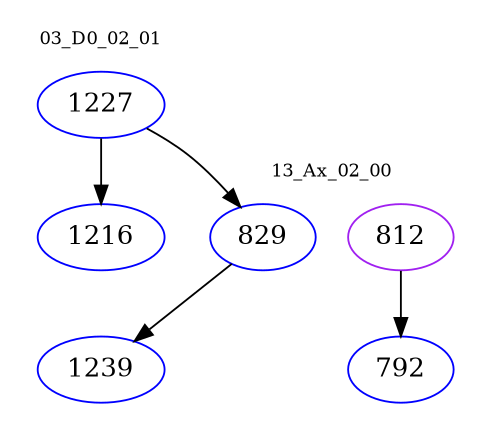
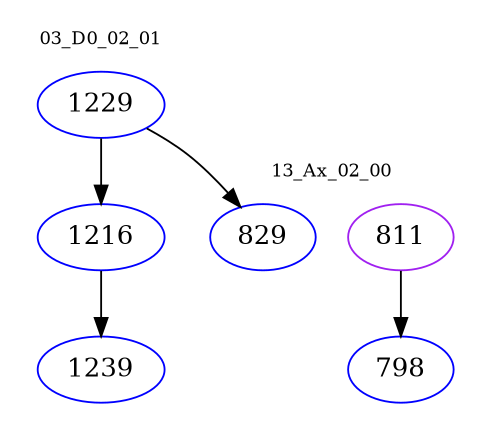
node "1227": label "1227" -> "1229"
node "812": label "812" -> "811"
edge "829" -> "1239": now "1216" -> "1239"
node "792": label "792" -> "798"
